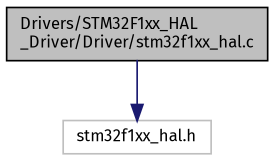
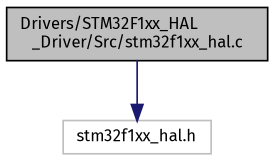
node "Drivers/STM32F1xx_HAL _Driver/Driver/stm32f1xx_hal.c": label "Drivers/STM32F1xx_HAL _Driver/Driver/stm32f1xx_hal.c" -> "Drivers/STM32F1xx_HAL _Driver/Src/stm32f1xx_hal.c"
